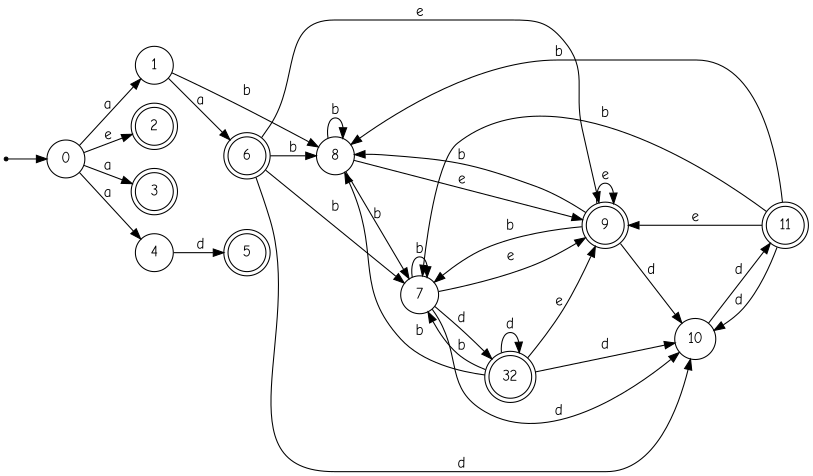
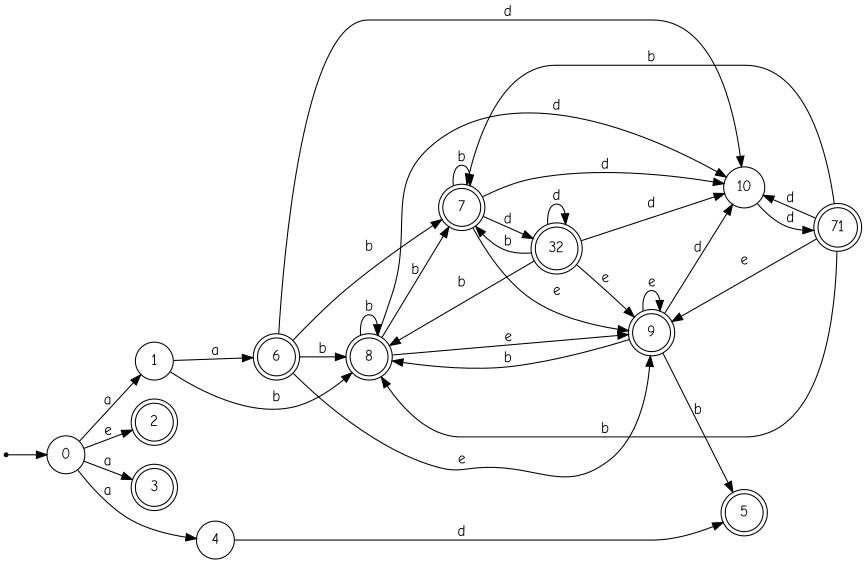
edge "8" -> "10": added, label "d"
node "8": shape circle -> doublecircle
node "11": label "11" -> "71"
edge "9" -> "7": now "9" -> "5"
node "7": shape circle -> doublecircle
